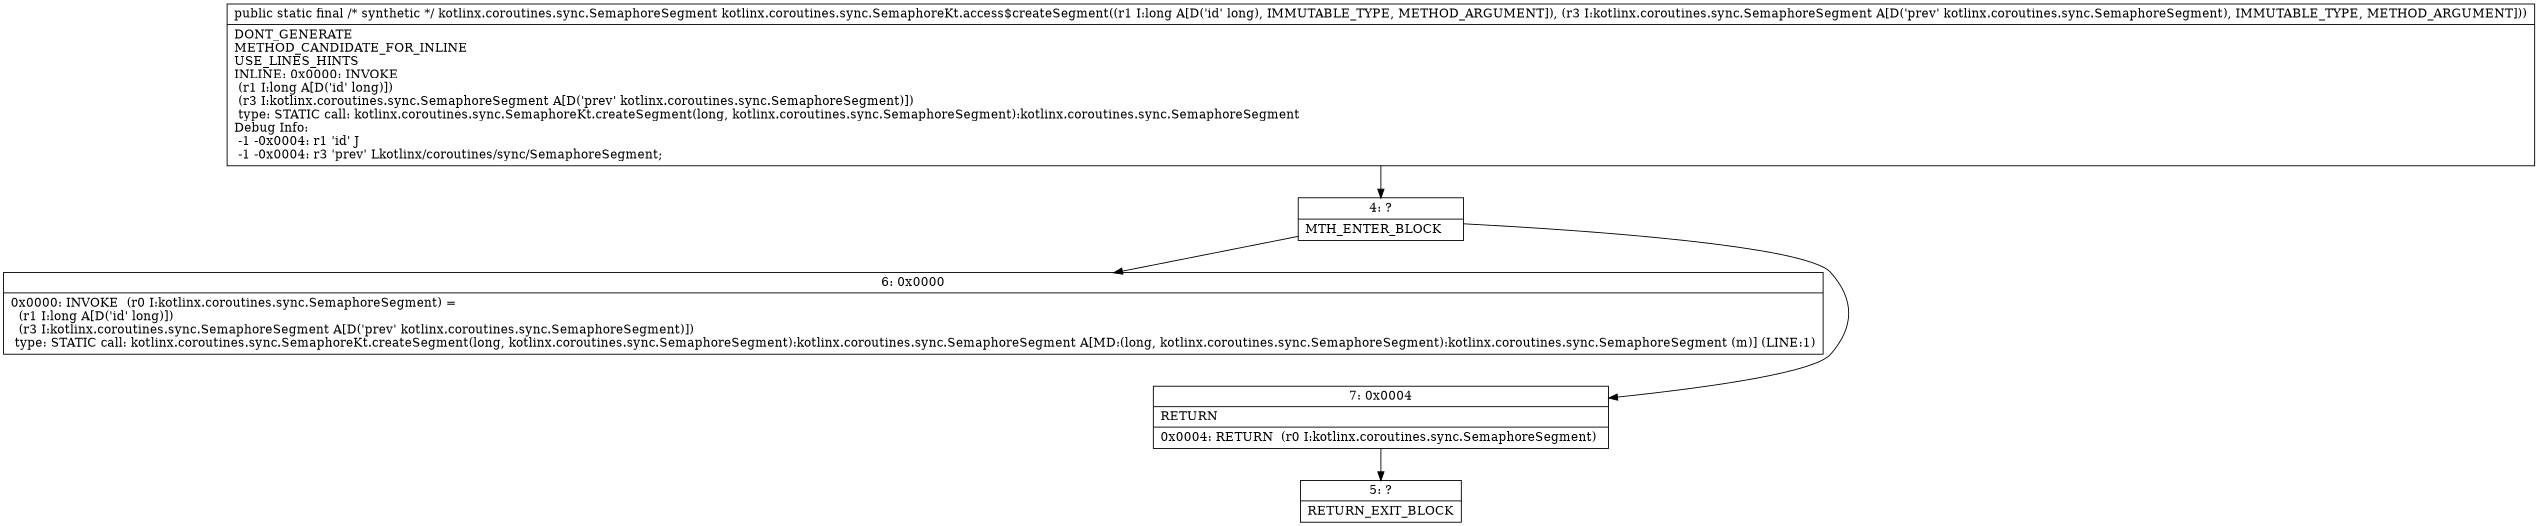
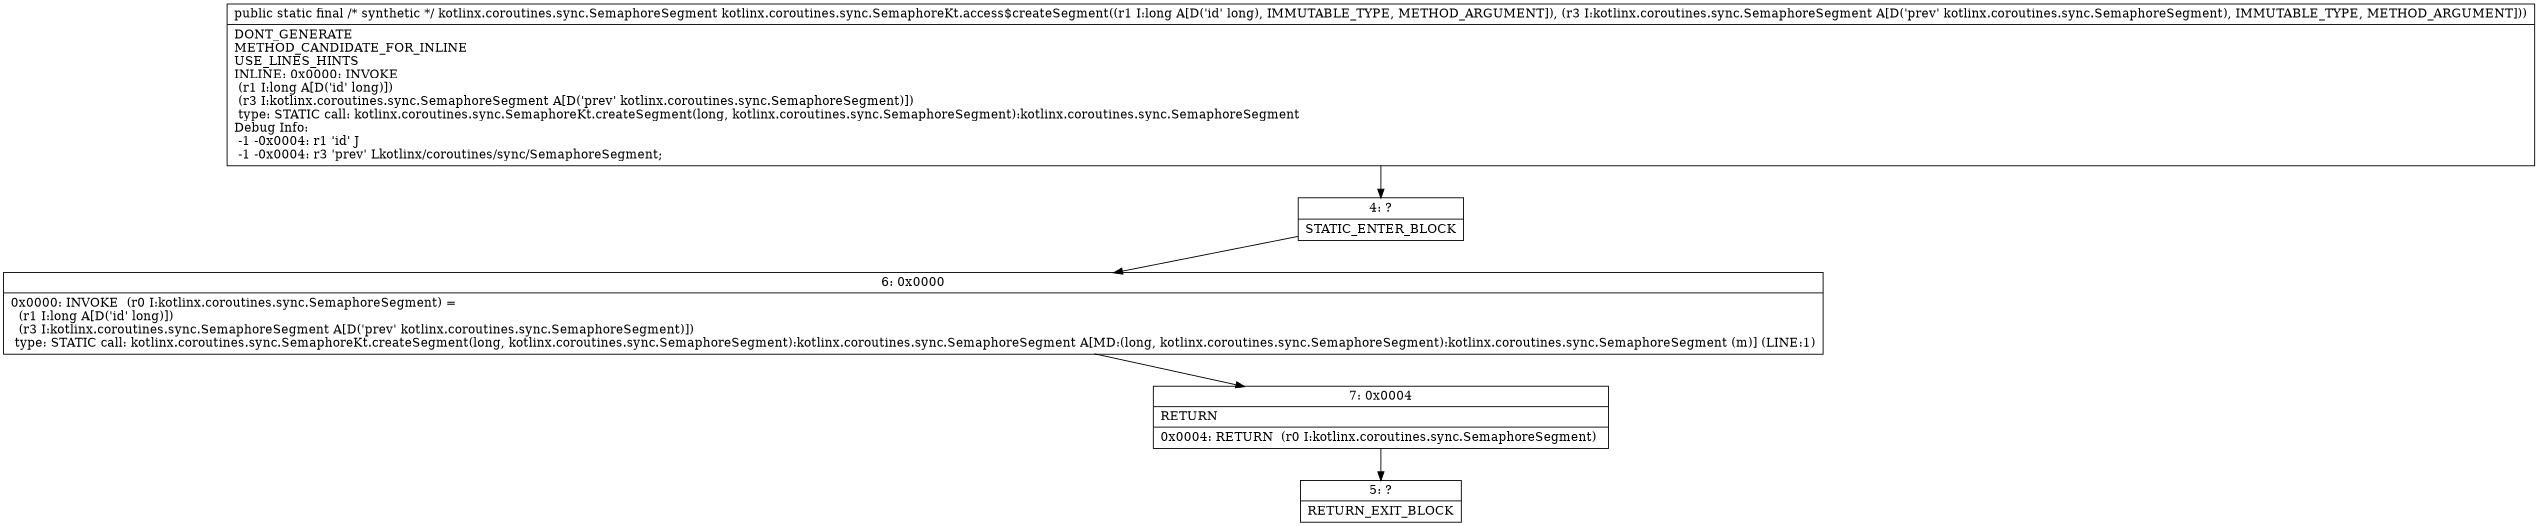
node "4: ?": text "MTH_ENTER_BLOCK" -> "STATIC_ENTER_BLOCK"
edge "4: ?" -> "7: 0x0004": now "6: 0x0000" -> "7: 0x0004"
